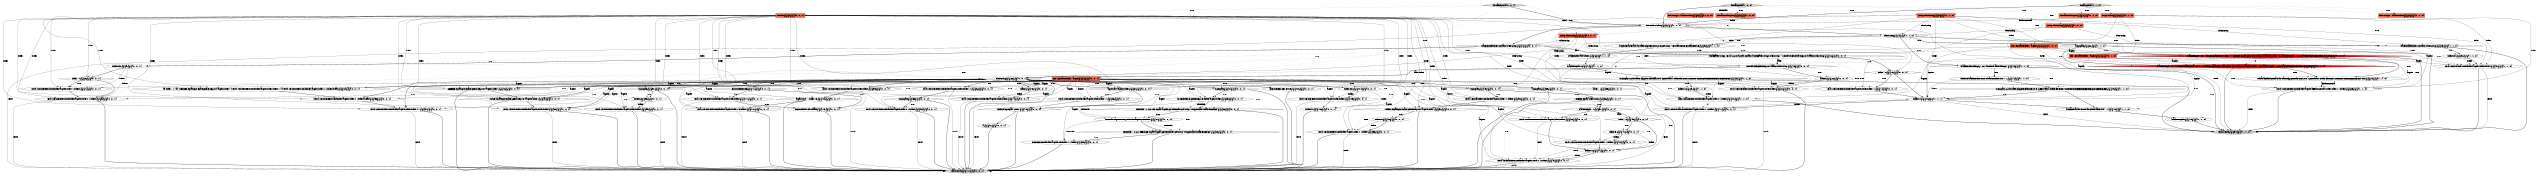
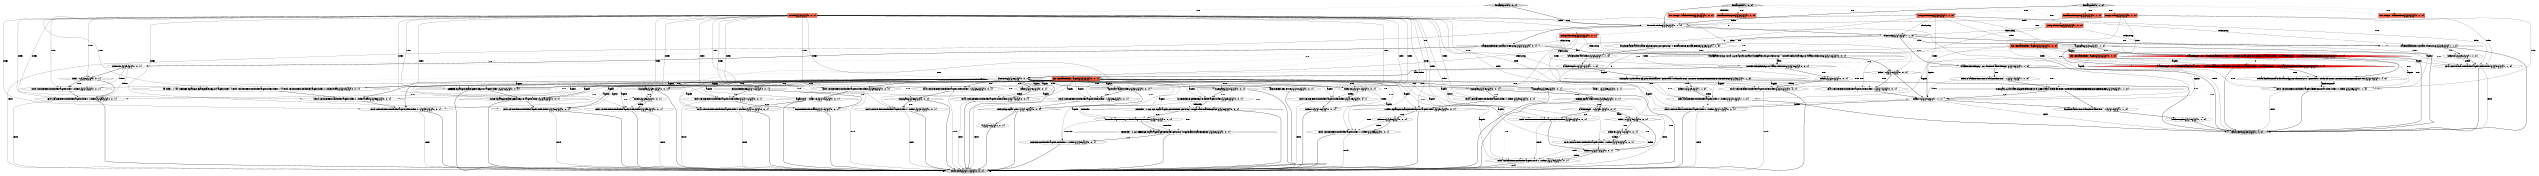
edge "Integer index@@@2@@@['0', '1', '0']" -> "int result = index@@@3@@@['1', '1', '1']": label "lfBeforeComma" -> "index"
